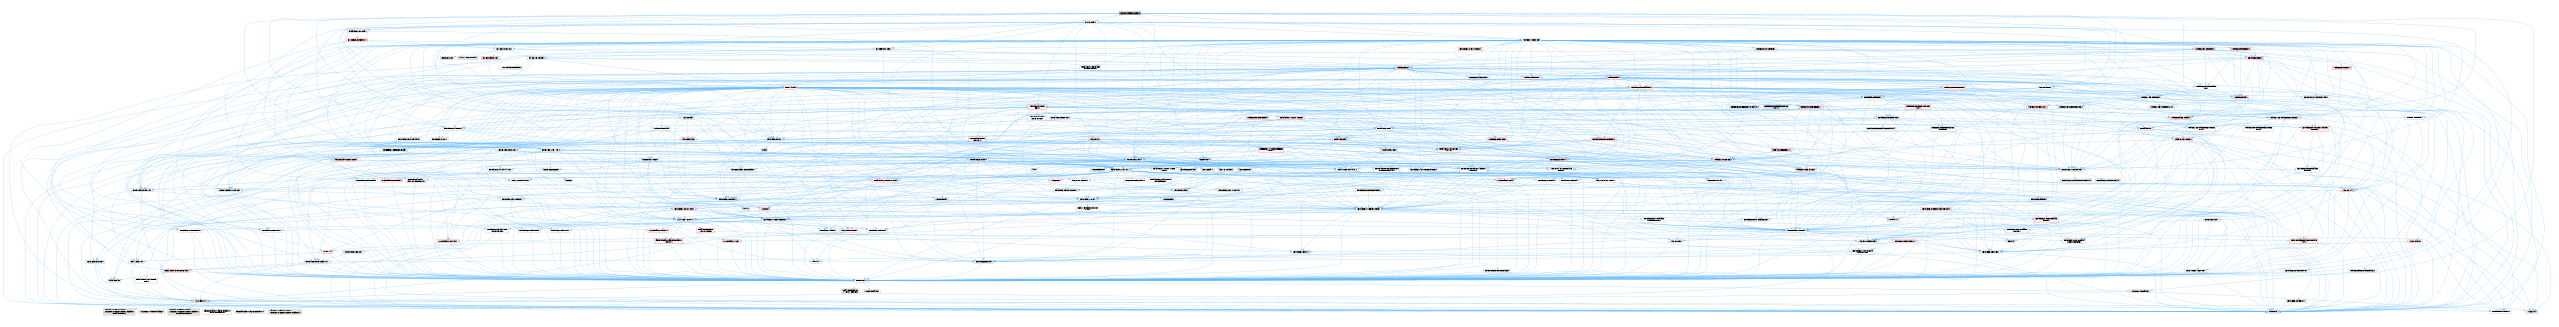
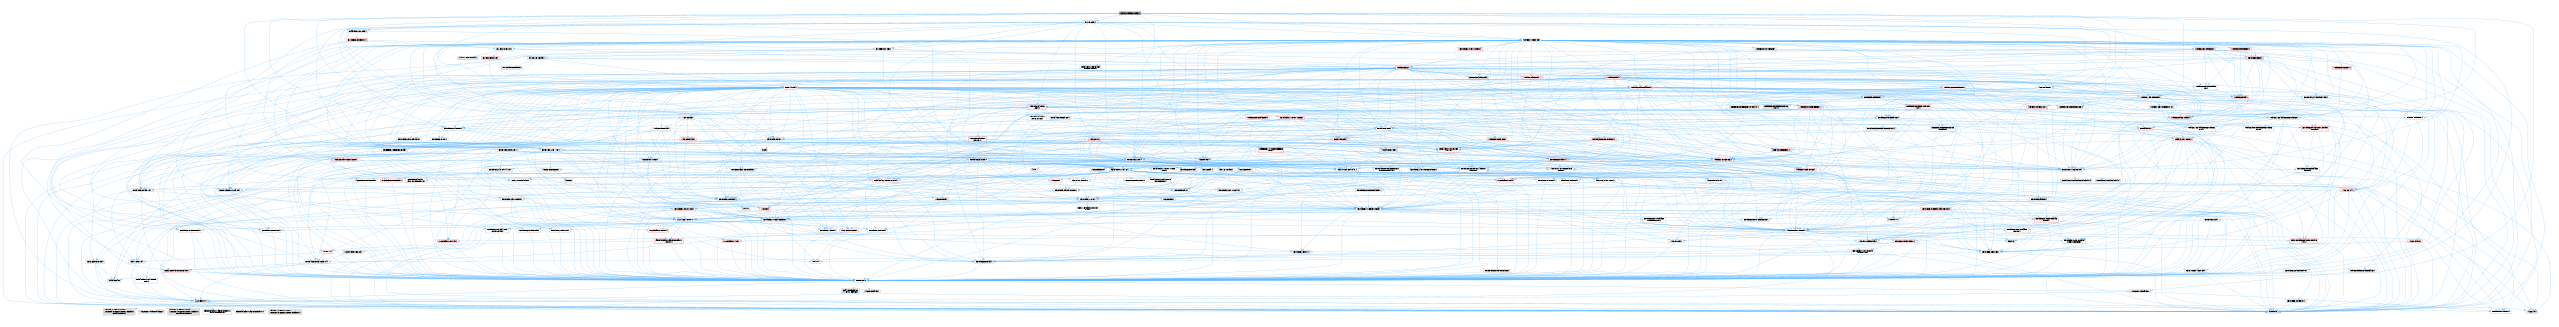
node "Chaos/Curve.h": removed
edge "Containers/Array.h" -> "Templates/IdentityFunctor.h": now "Containers/ScriptArray.h" -> "Templates/IdentityFunctor.h"
node "Templates/Less.h": label "Templates/Less.h" -> "Templates/Text.h"
node "ProfilingDebugging /MemoryTrace.h": removed
